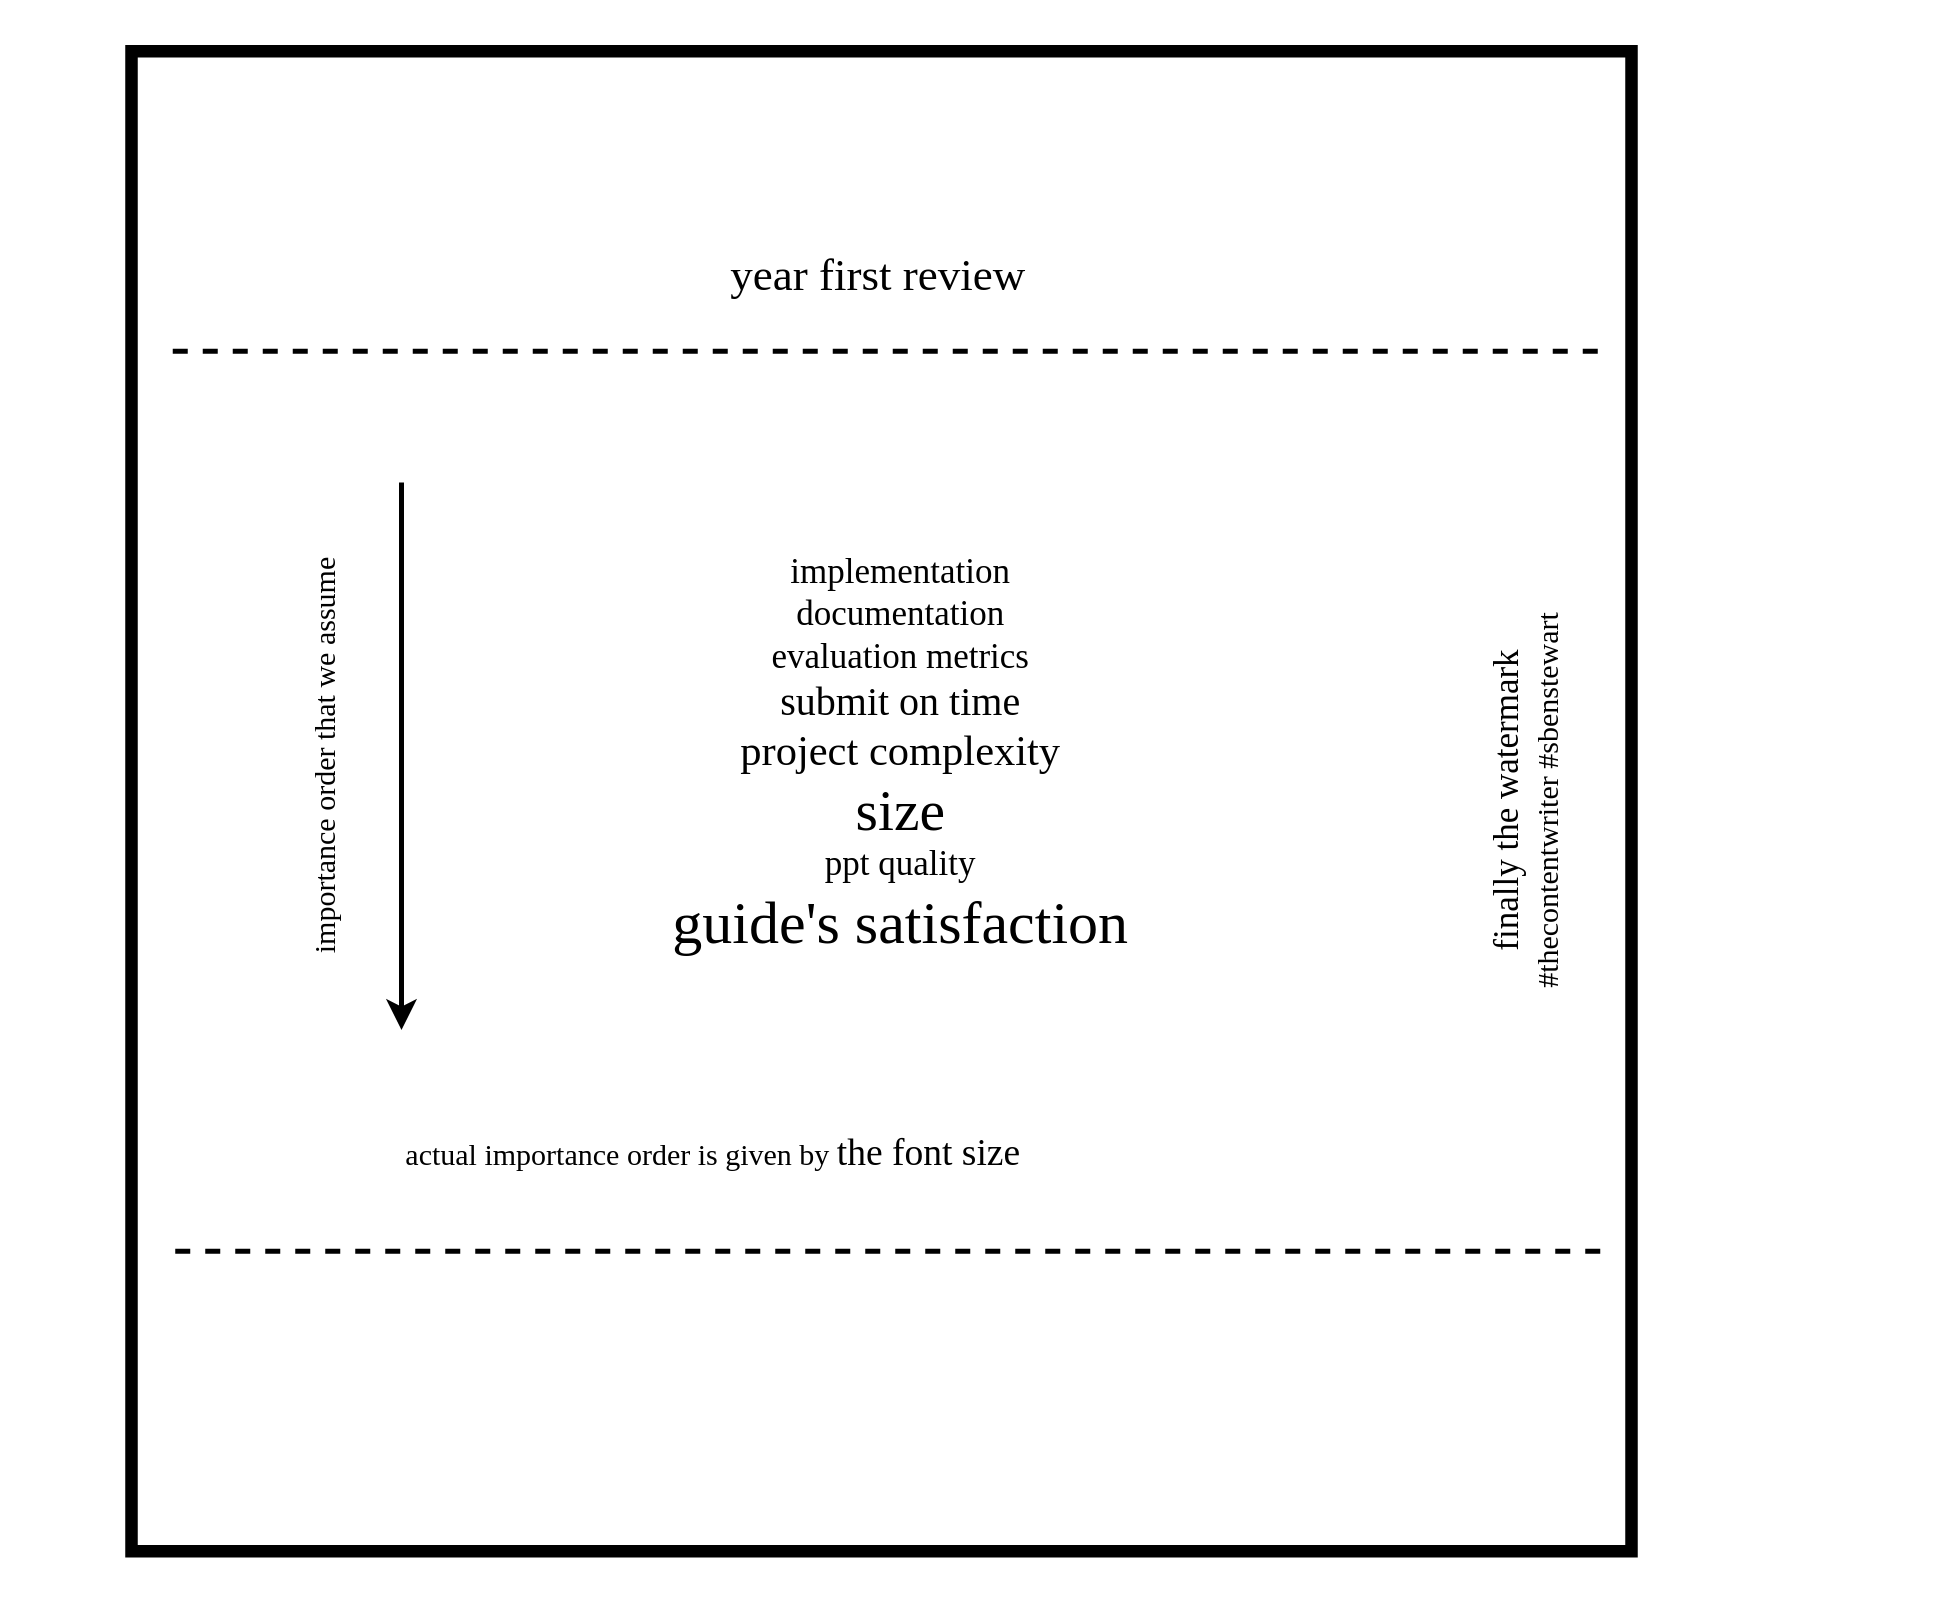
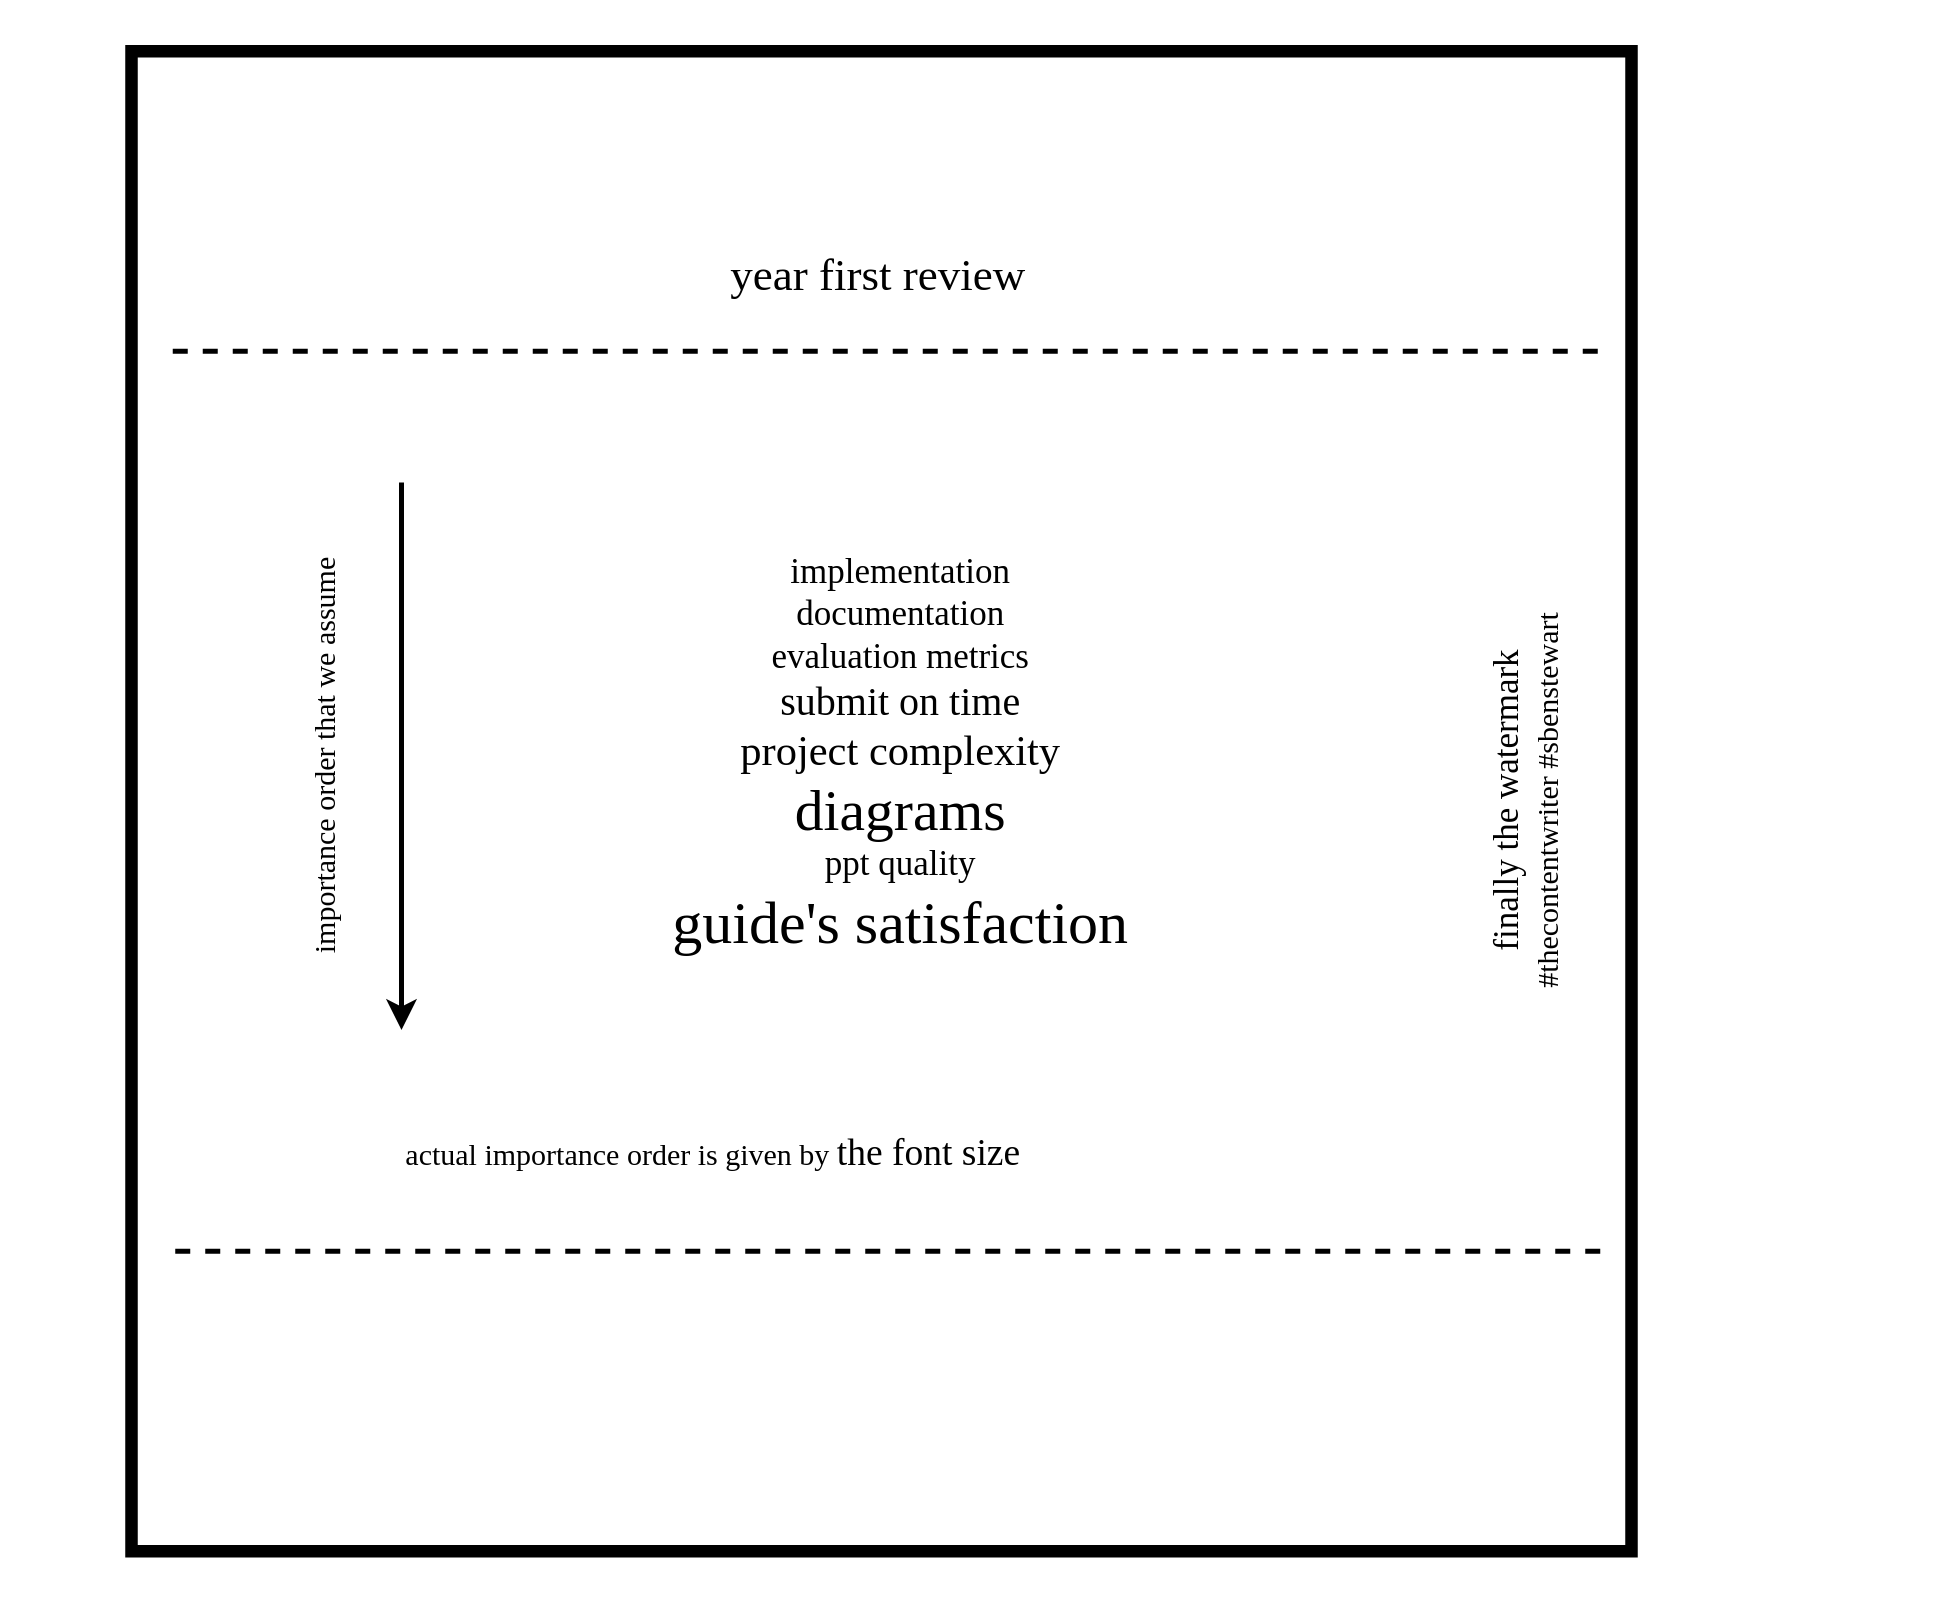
node "implementation documentation evaluation metrics submit on time project complexity size ppt quality guide's satisfaction": label "implementation documentation evaluation metrics submit on time project complexity size ppt quality guide's satisfaction" -> "implementation documentation evaluation metrics submit on time project complexity diagrams ppt quality guide's satisfaction"
